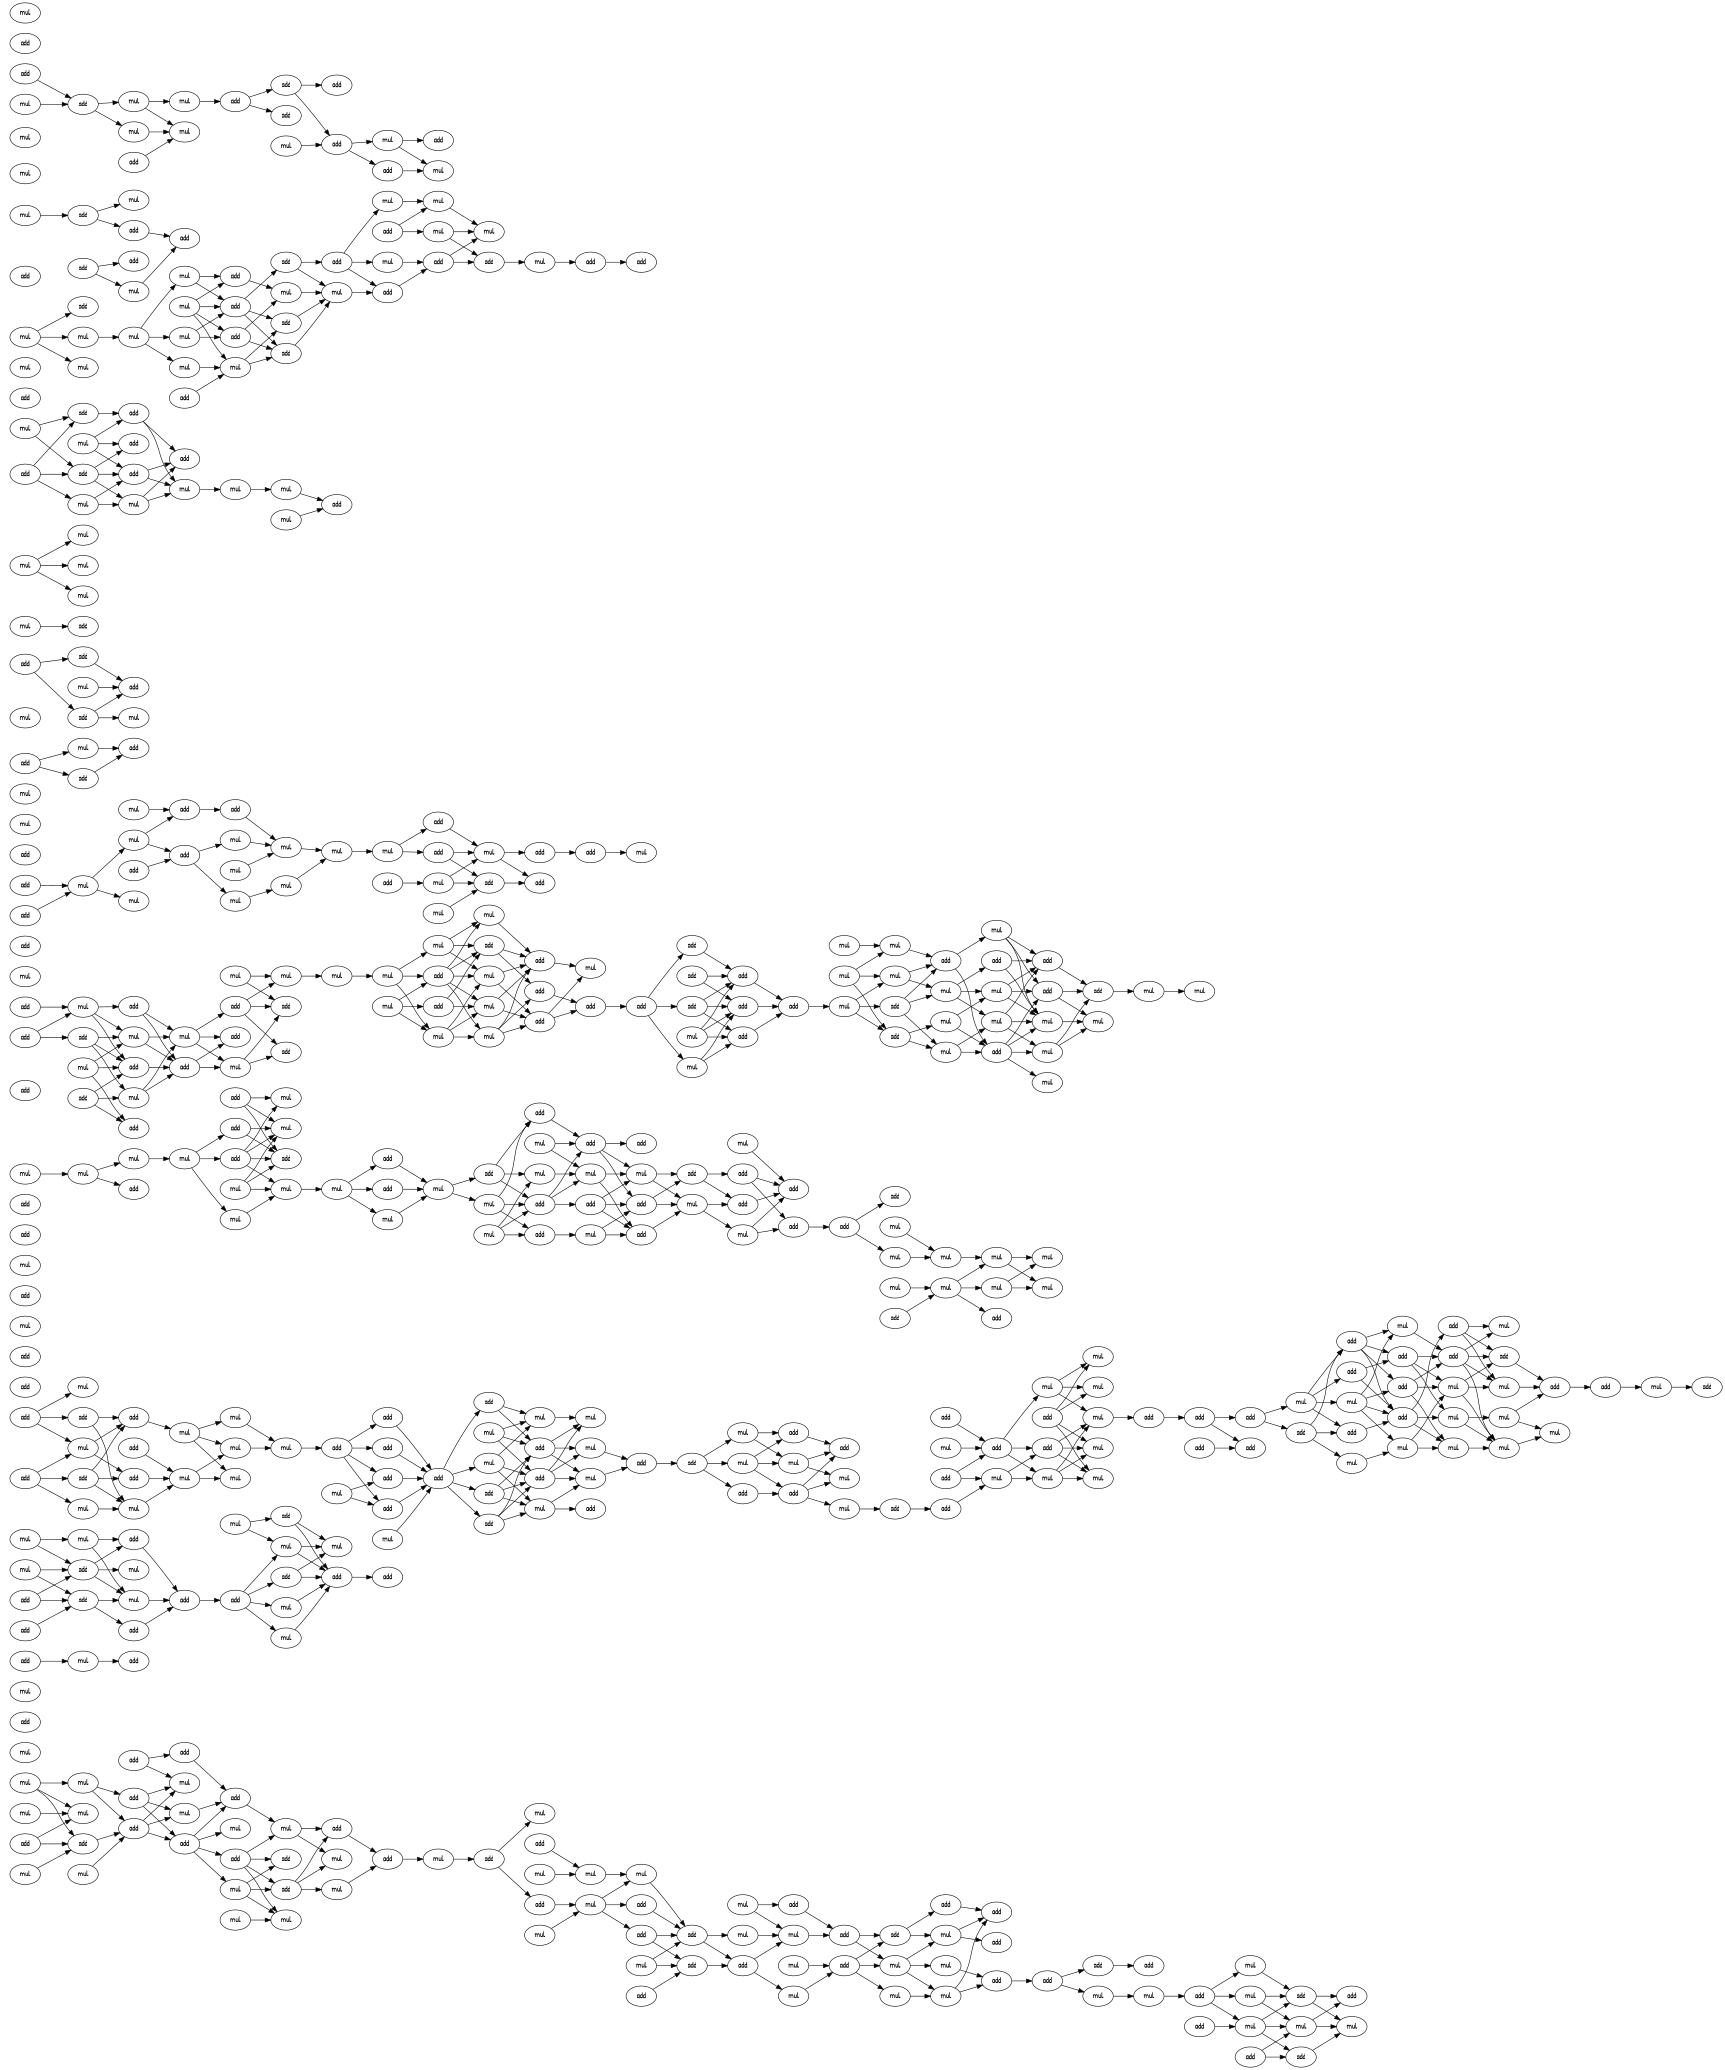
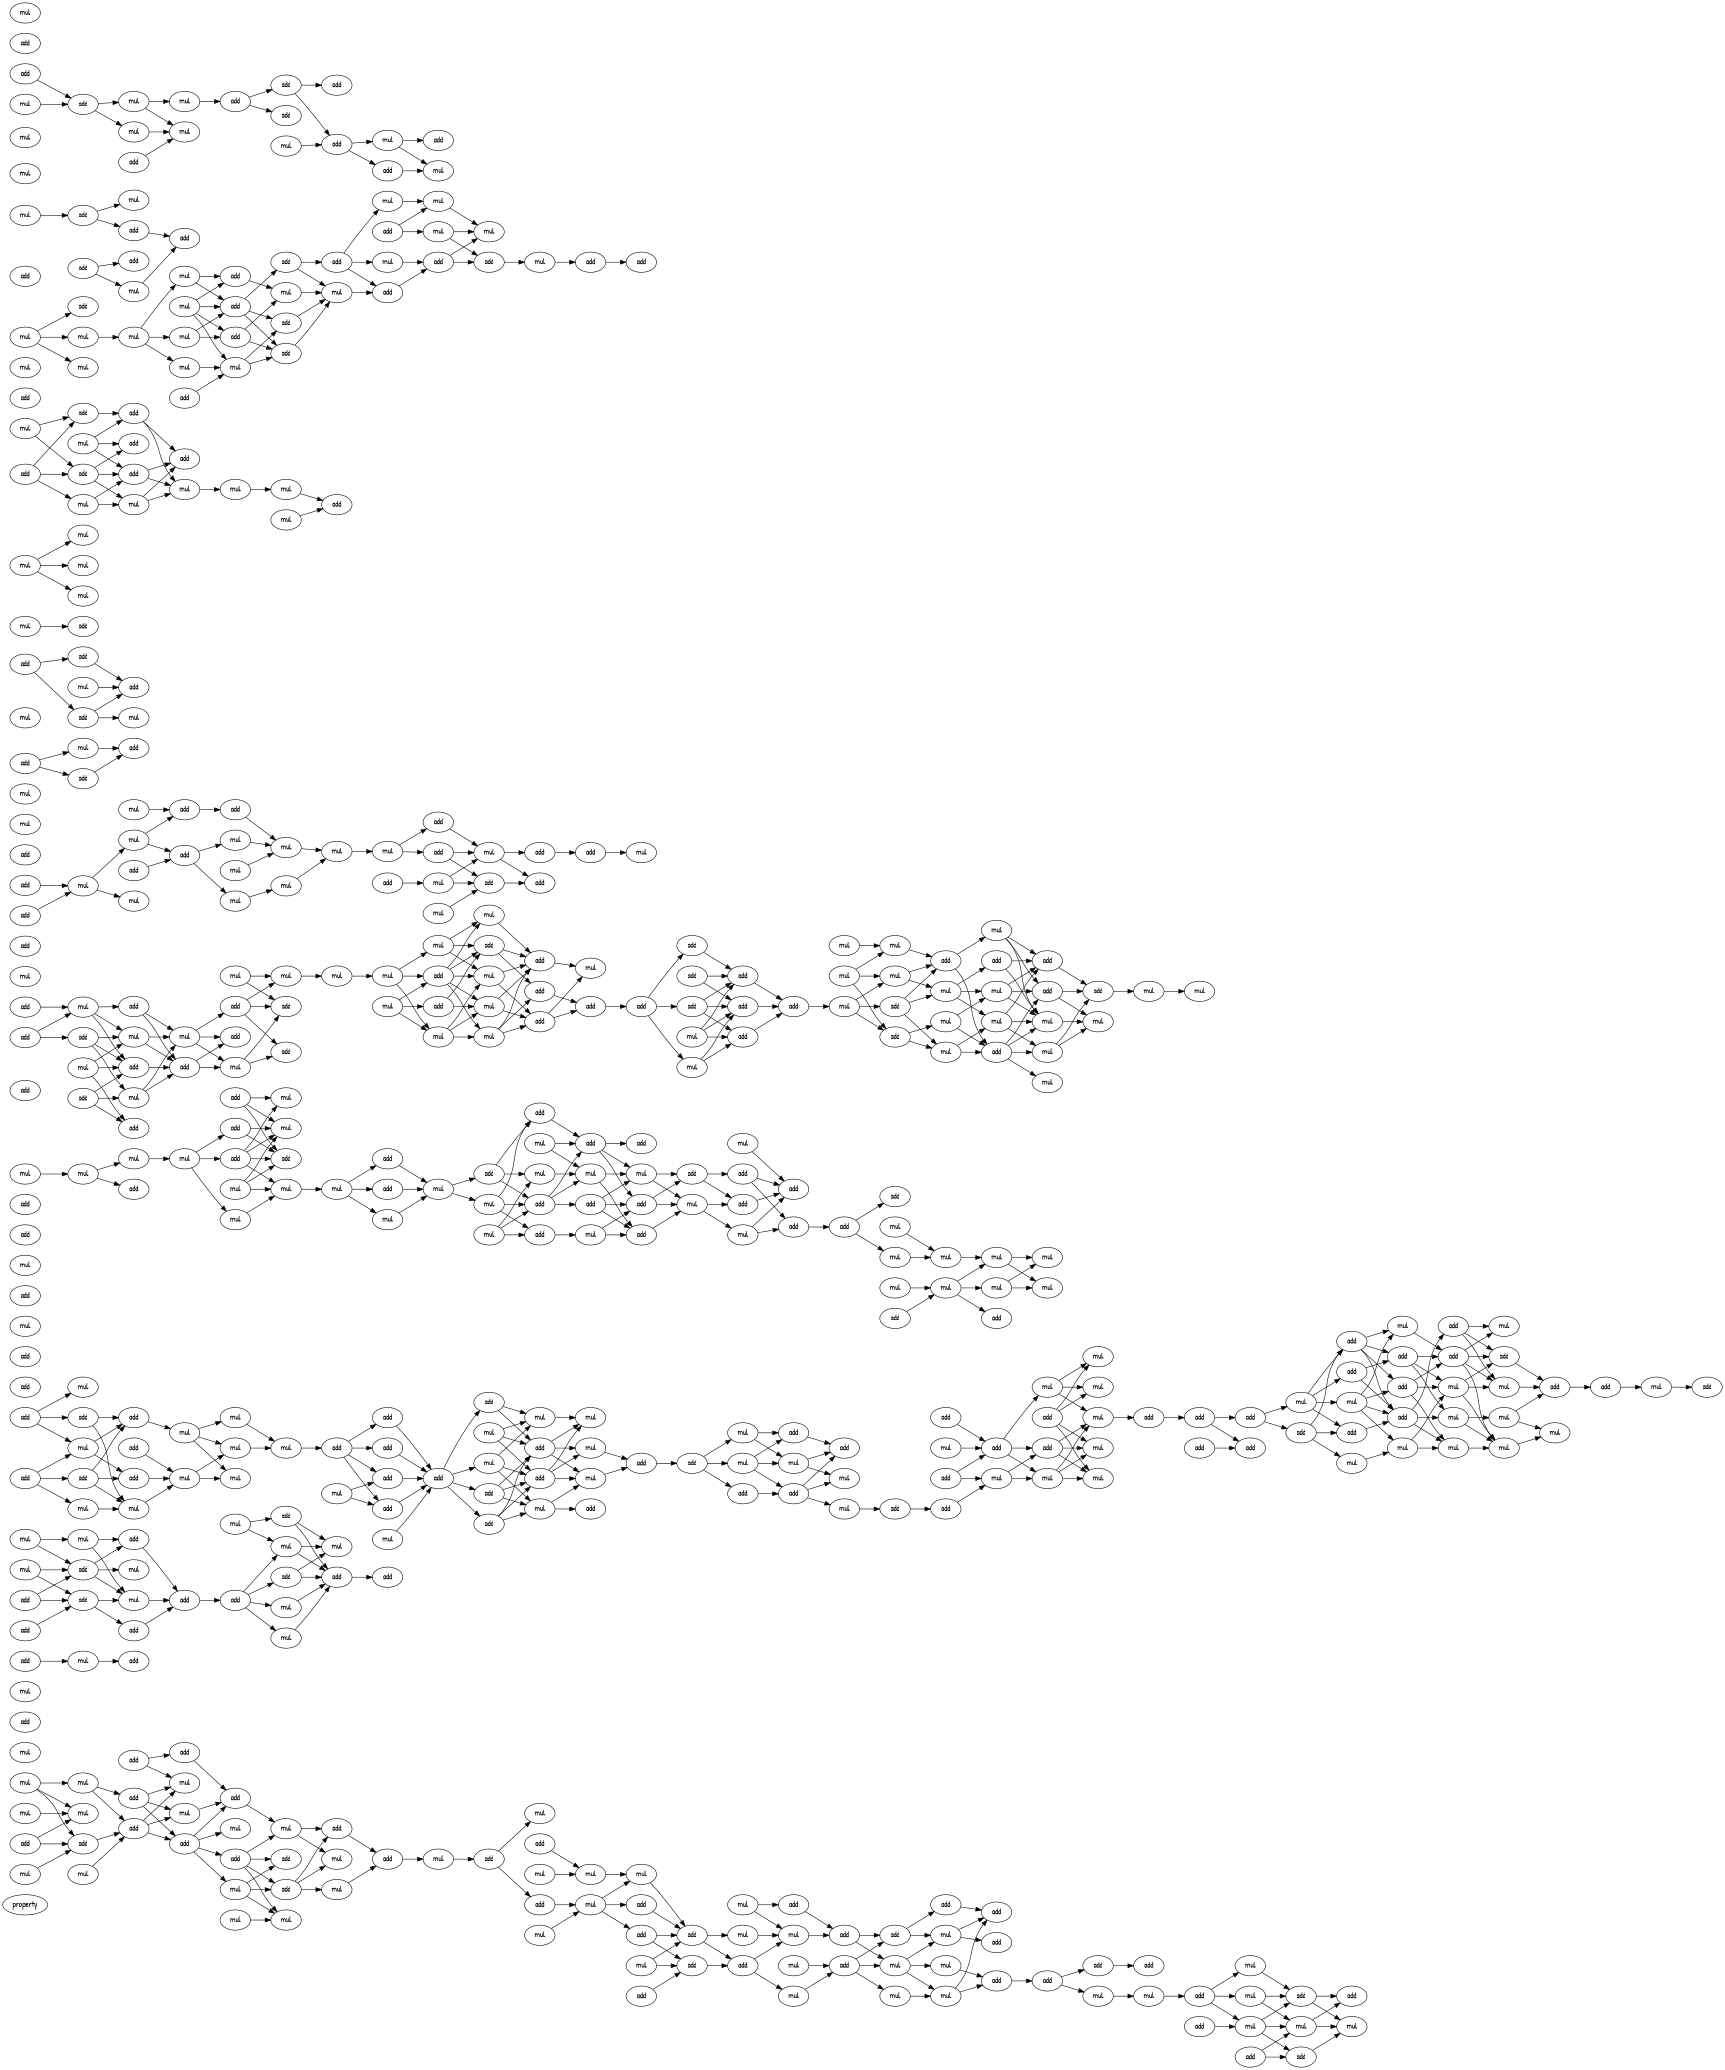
node "property": added
